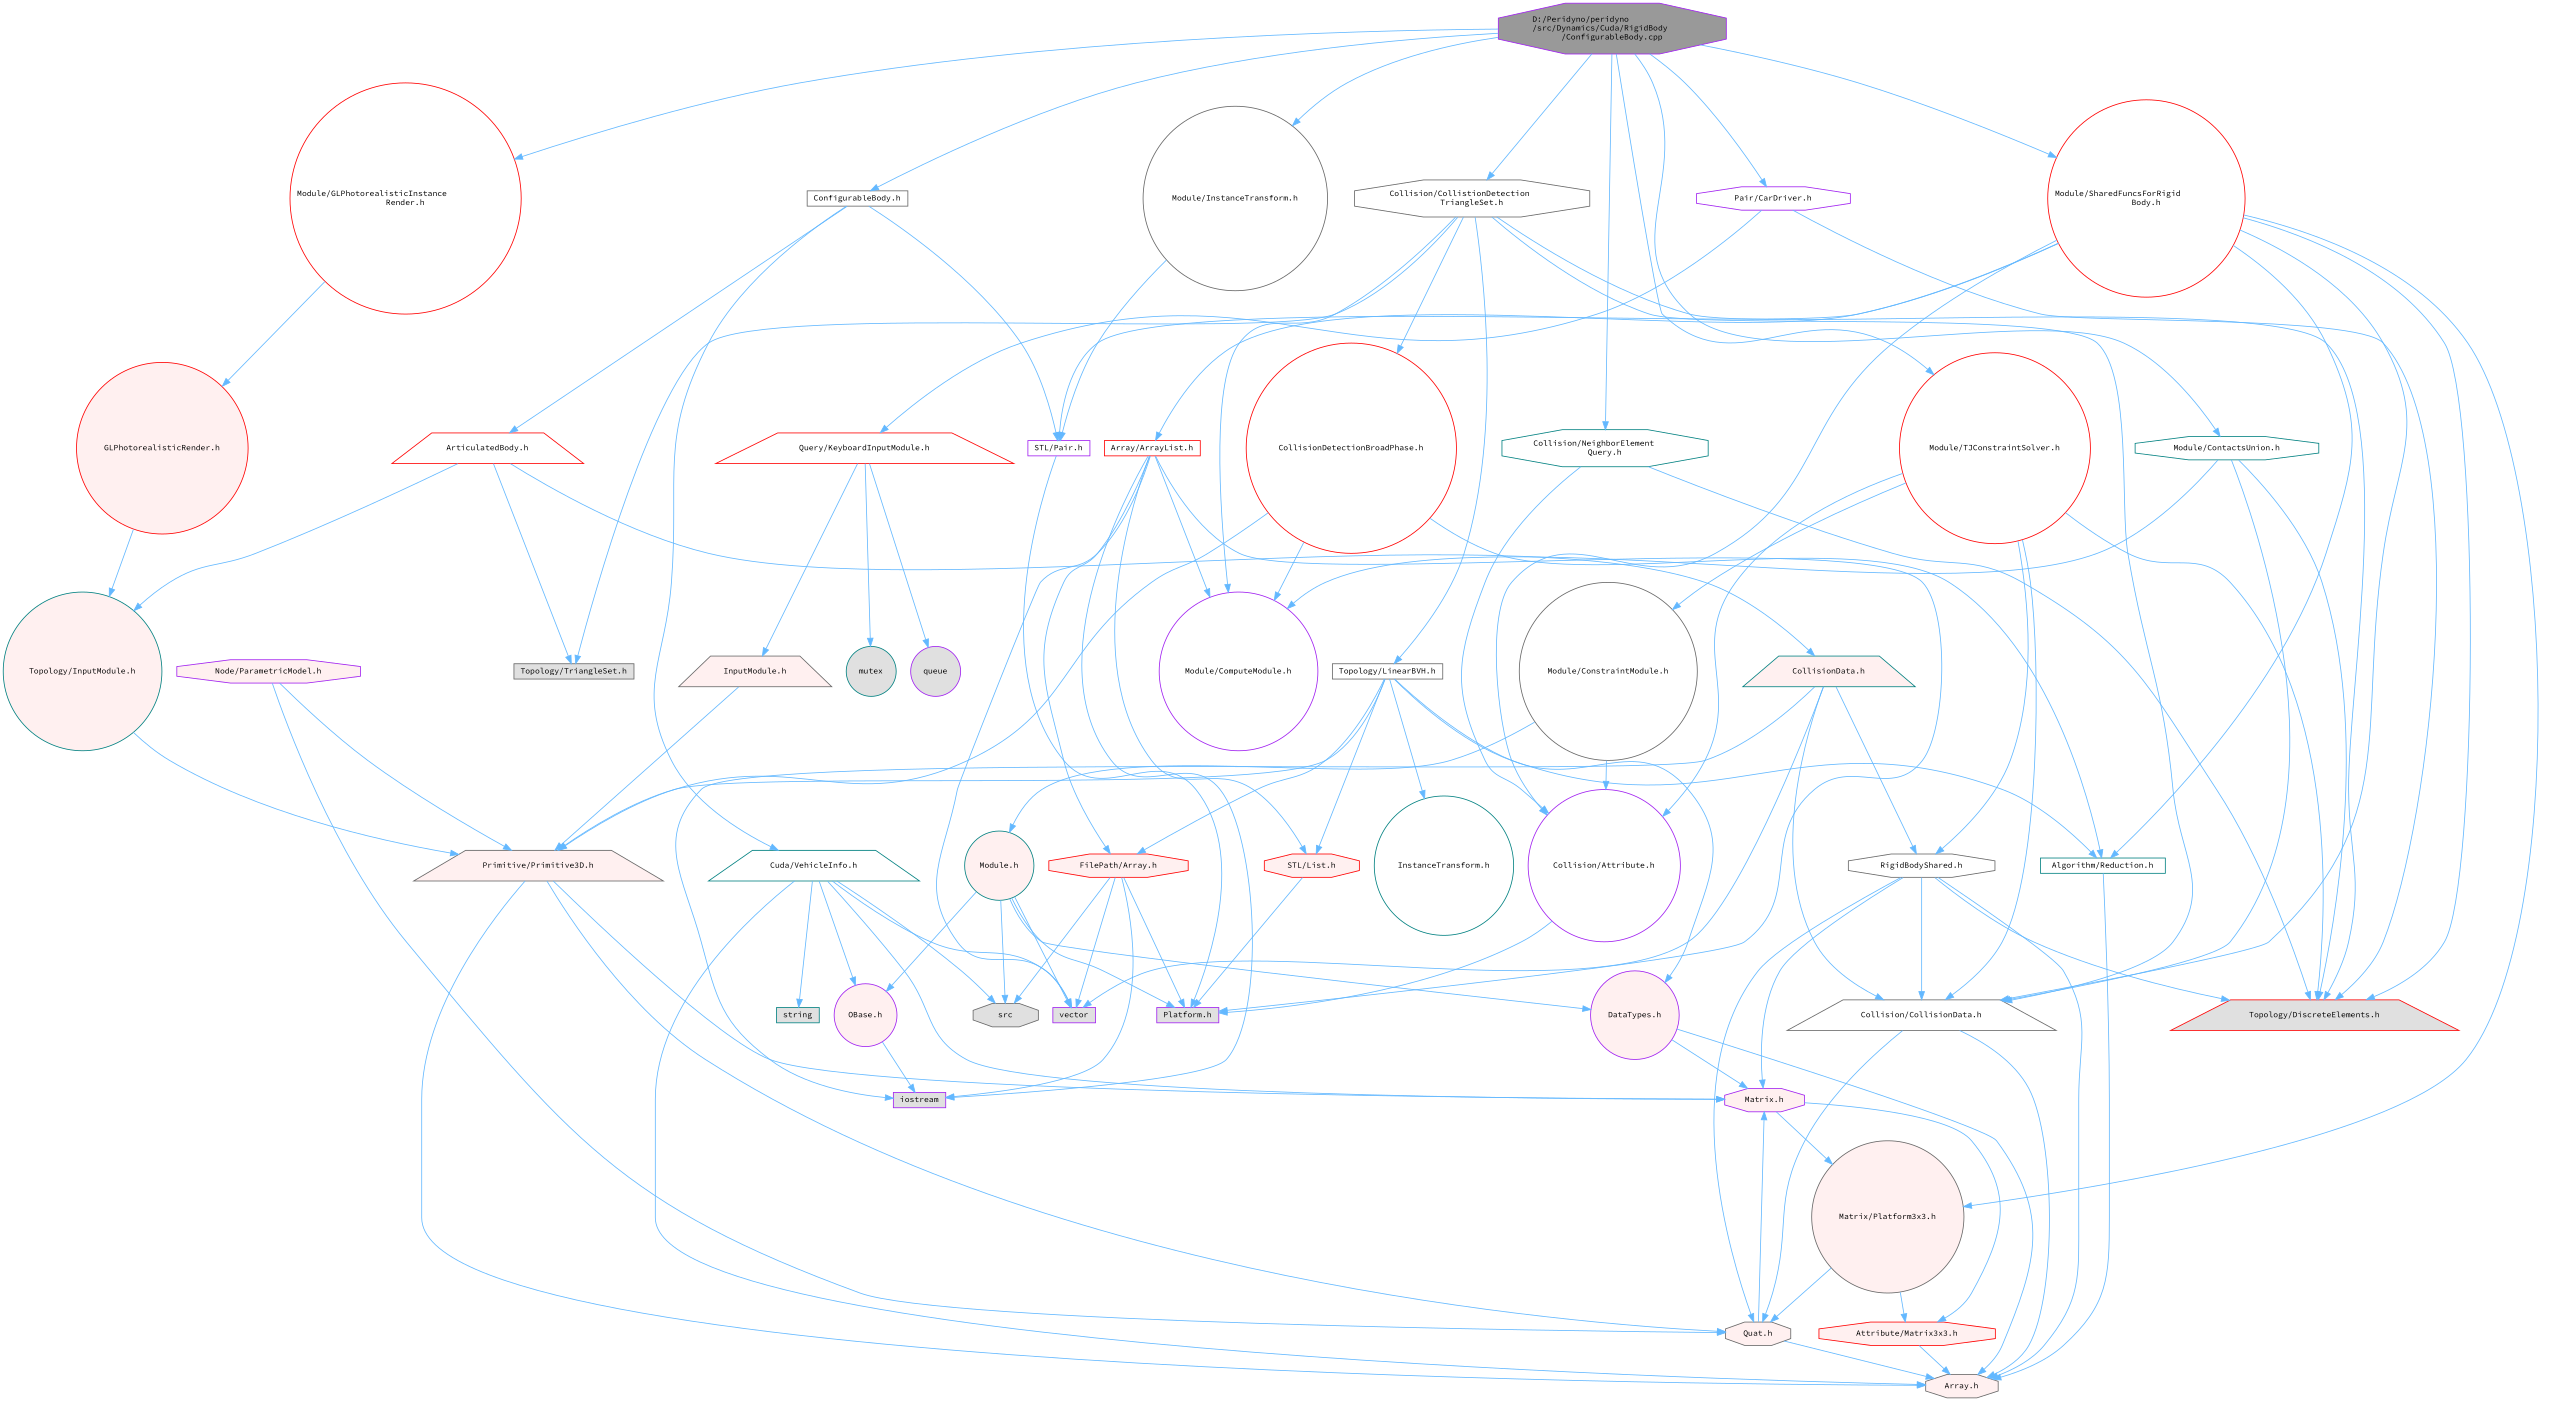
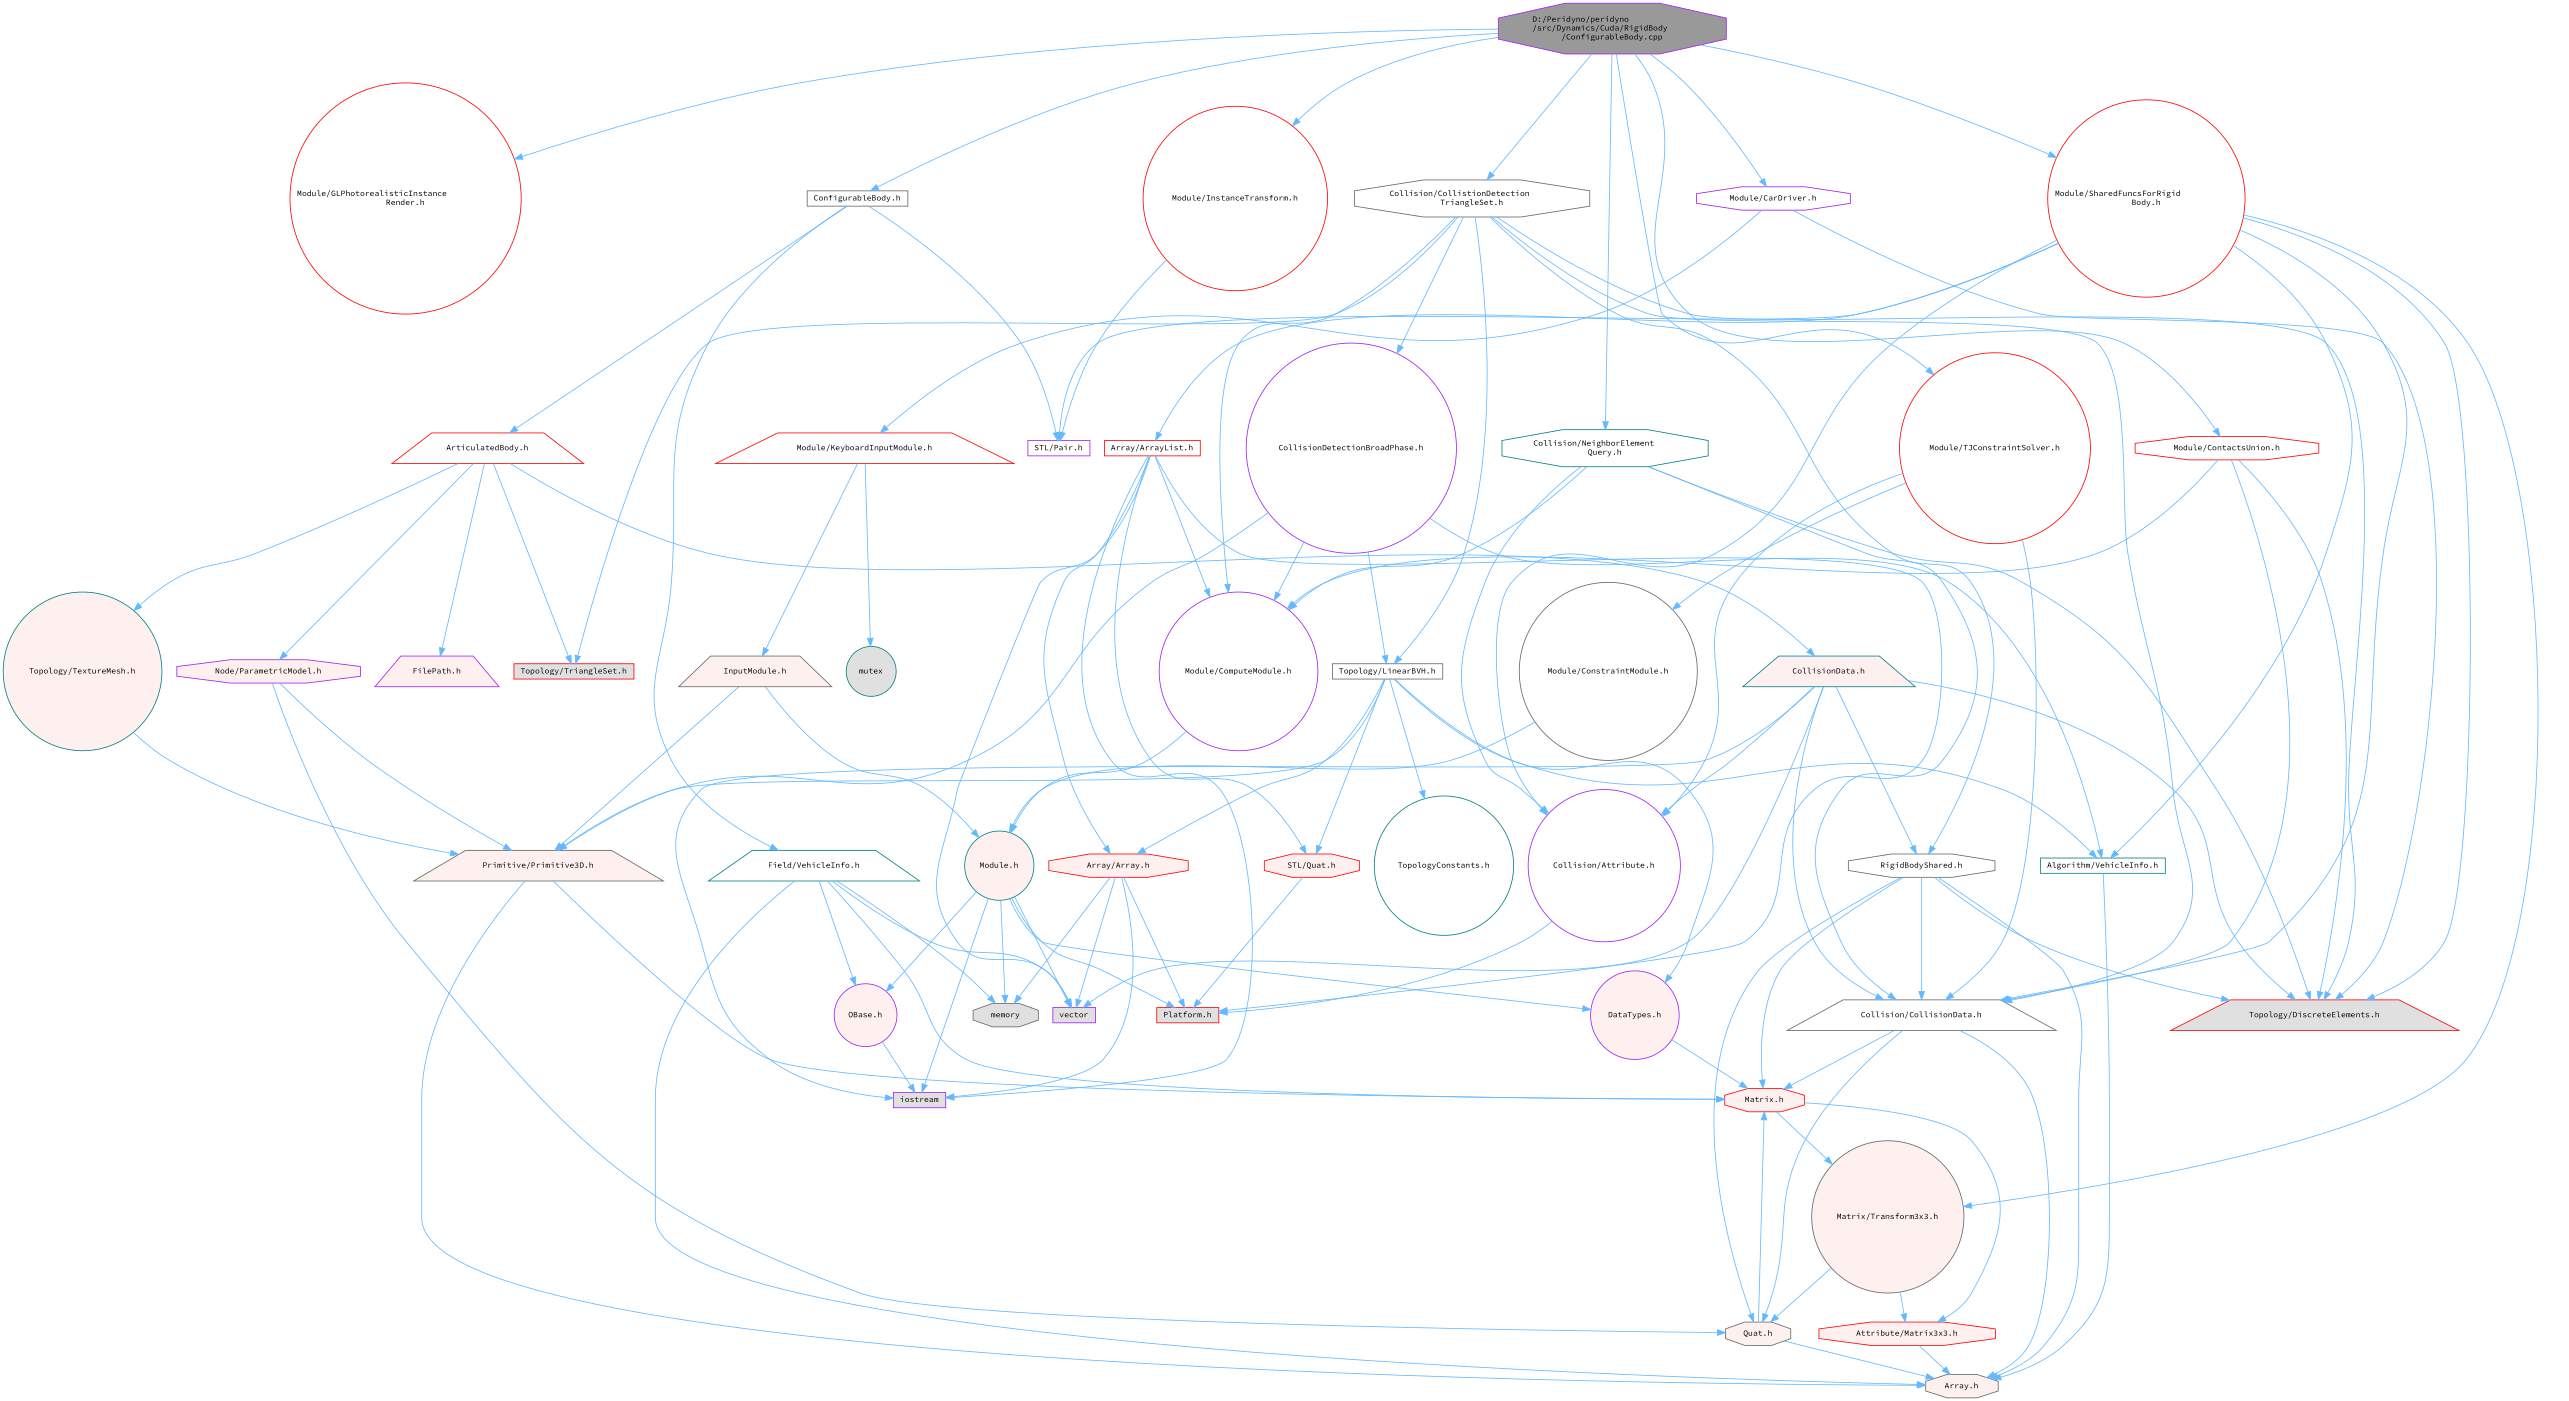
node "Module/InstanceTransform.h": color gray40 -> red
node "Pair/CarDriver.h": label "Pair/CarDriver.h" -> "Module/CarDriver.h"
node "GLPhotorealisticRender.h": removed
node "Query/KeyboardInputModule.h": label "Query/KeyboardInputModule.h" -> "Module/KeyboardInputModule.h"
node "CollisionDetectionBroadPhase.h": color red -> purple
node "Module/ContactsUnion.h": color teal -> red
edge "Collision/NeighborElement Query.h" -> "Module/ComputeModule.h": added
edge "ArticulatedBody.h" -> "Node/ParametricModel.h": added
edge "CollisionDetectionBroadPhase.h" -> "Topology/LinearBVH.h": added
node "Topology/InputModule.h": label "Topology/InputModule.h" -> "Topology/TextureMesh.h"
node "FilePath.h": added
node "Topology/TriangleSet.h": color gray40 -> red
node "queue": removed
edge "Collision/NeighborElement Query.h" -> "Collision/CollisionData.h": added
edge "Module/TJConstraintSolver.h" -> "Topology/DiscreteElements.h": now "CollisionData.h" -> "Topology/DiscreteElements.h"
edge "Module/TJConstraintSolver.h" -> "RigidBodyShared.h": now "Collision/CollistionDetection TriangleSet.h" -> "RigidBodyShared.h"
edge "STL/Pair.h" -> "Platform.h": removed
edge "Module/ComputeModule.h" -> "Module.h": added
edge "InputModule.h" -> "Module.h": added
edge "Module/ConstraintModule.h" -> "Collision/Attribute.h": now "CollisionData.h" -> "Collision/Attribute.h"
node "Cuda/VehicleInfo.h": label "Cuda/VehicleInfo.h" -> "Field/VehicleInfo.h"
node "FilePath/Array.h": label "FilePath/Array.h" -> "Array/Array.h"
node "STL/List.h": label "STL/List.h" -> "STL/Quat.h"
node "InstanceTransform.h": label "InstanceTransform.h" -> "TopologyConstants.h"
node "Algorithm/Reduction.h": label "Algorithm/Reduction.h" -> "Algorithm/VehicleInfo.h"
edge "Module.h" -> "iostream": added
node "string": removed
node "src": label "src" -> "memory"
node "Platform.h": color purple -> red
edge "Collision/CollisionData.h" -> "Matrix.h": added
node "Matrix.h": color purple -> red
edge "DataTypes.h" -> "Array.h": removed
node "Matrix/Platform3x3.h": label "Matrix/Platform3x3.h" -> "Matrix/Transform3x3.h"
edge "Primitive/Primitive3D.h" -> "Quat.h": removed
